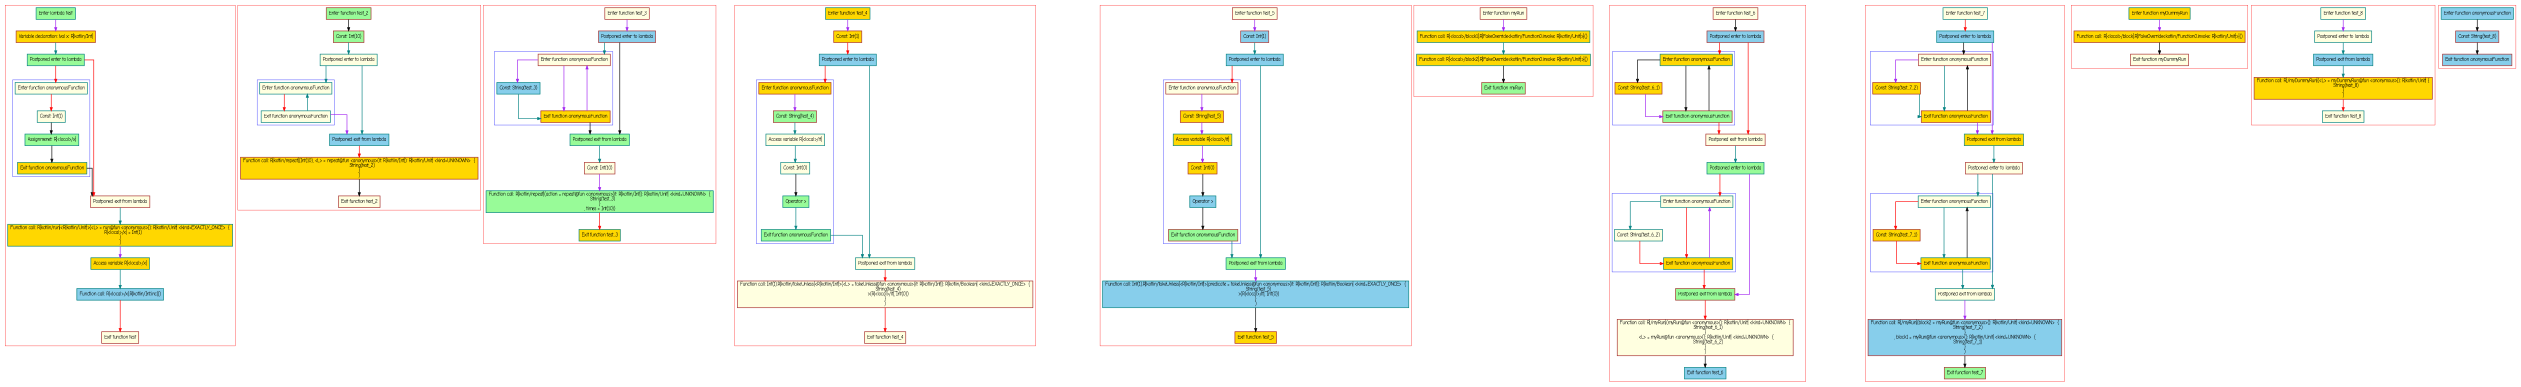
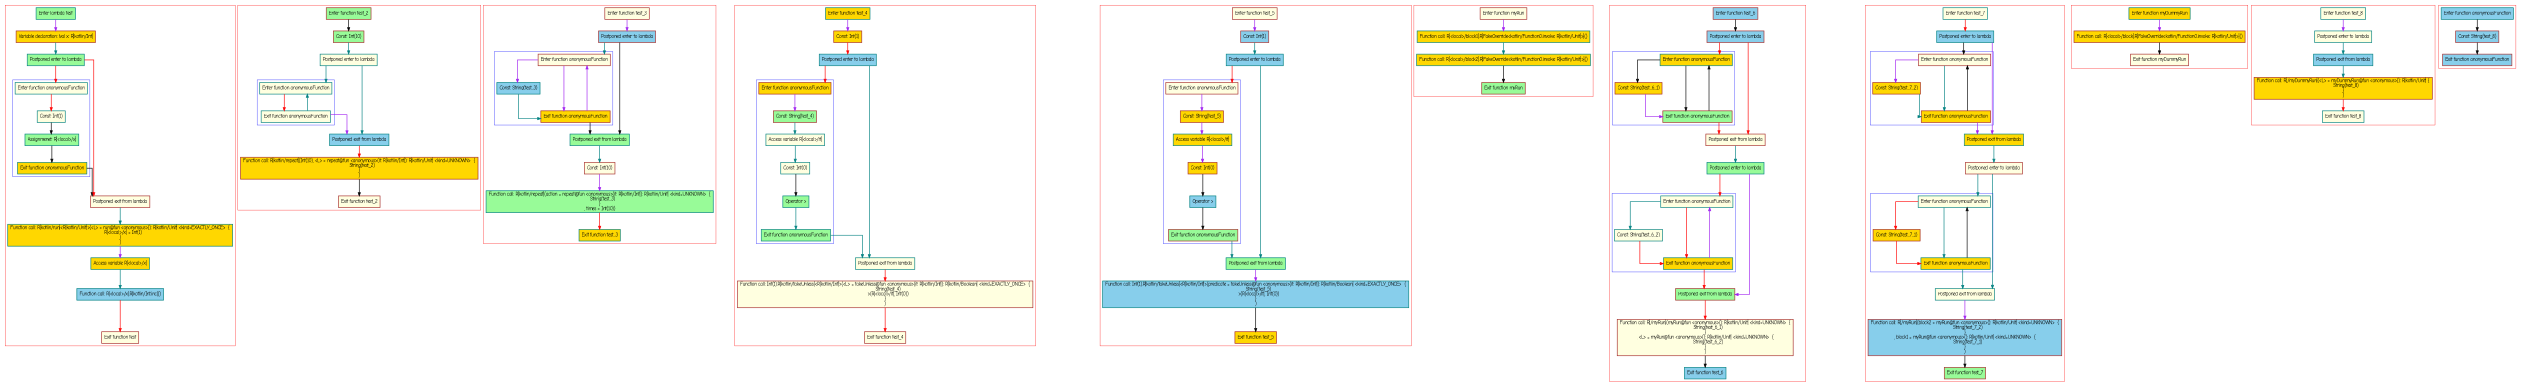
node "Enter function test_6": fillcolor lightyellow -> skyblue
